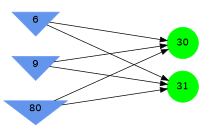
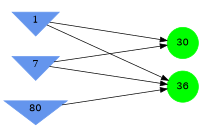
node "6": label "6" -> "1"
node "9": label "9" -> "7"
edge "80" -> "30": removed
node "31": label "31" -> "36"
